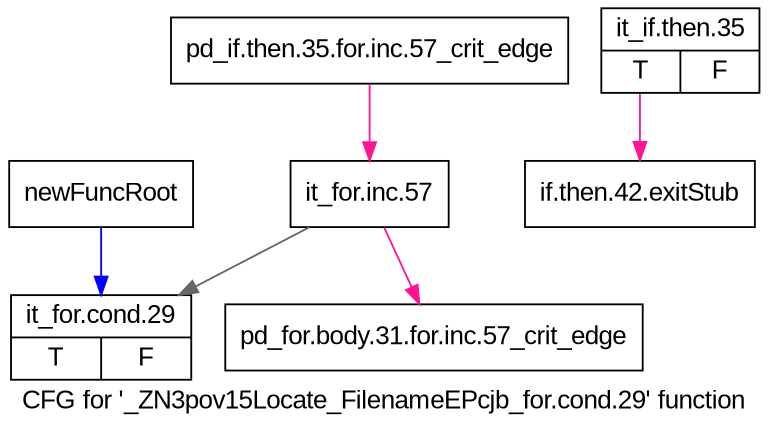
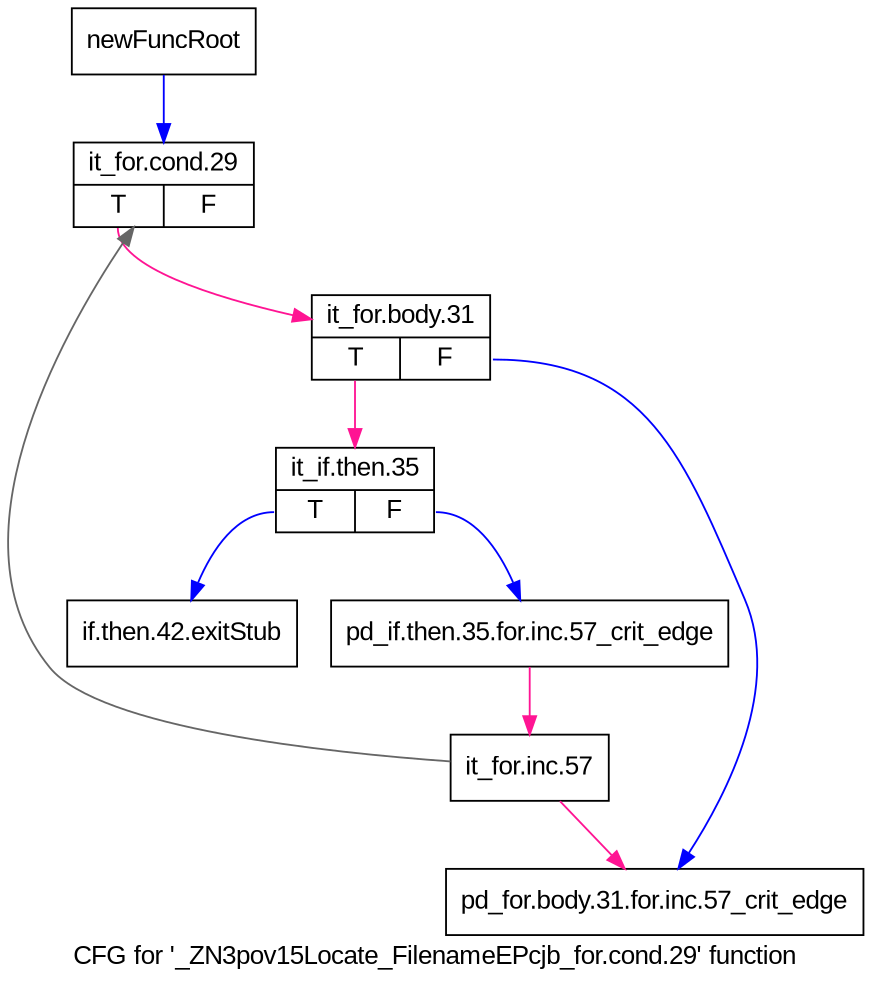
edge "it_if.then.35" -> "if.then.42.exitStub": color deeppink -> blue
node "it_for.body.31": added
edge "it_if.then.35" -> "pd_if.then.35.for.inc.57_crit_edge": added
